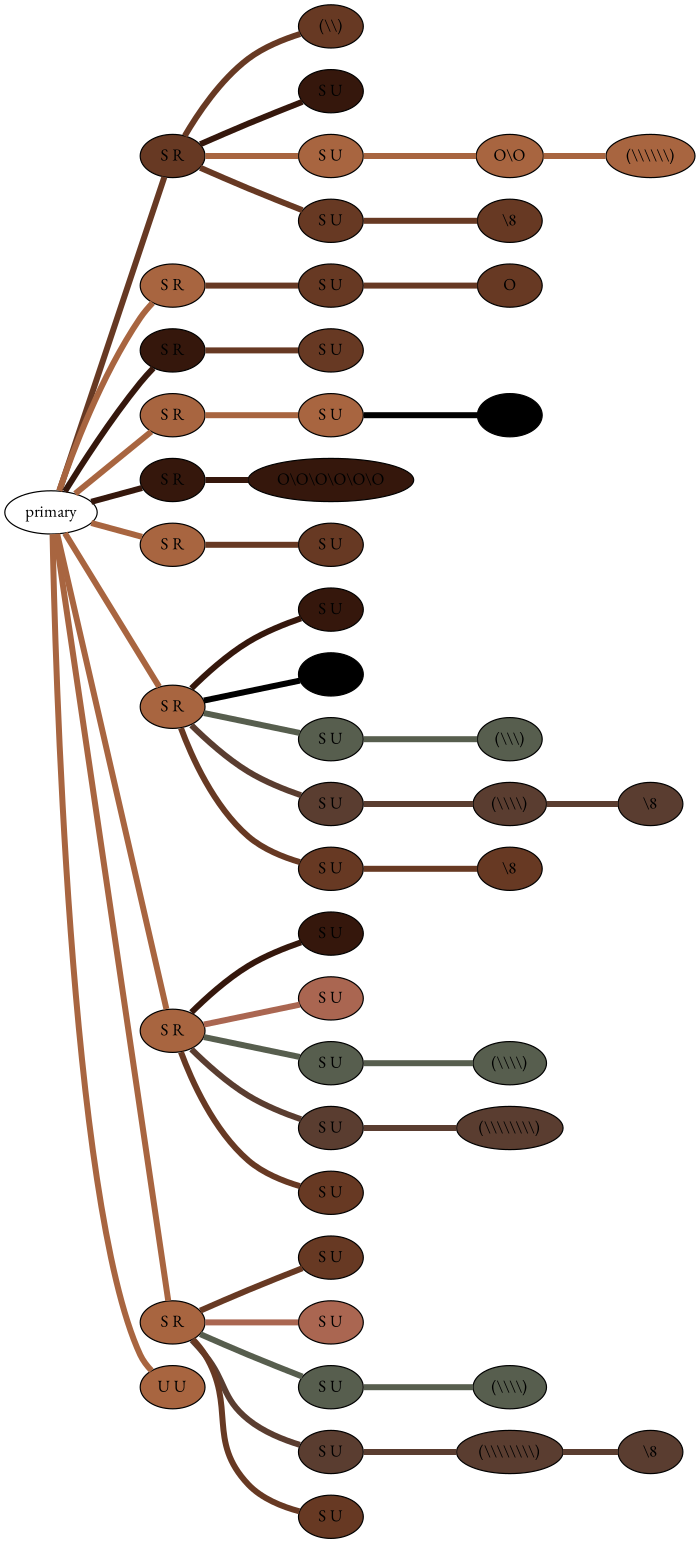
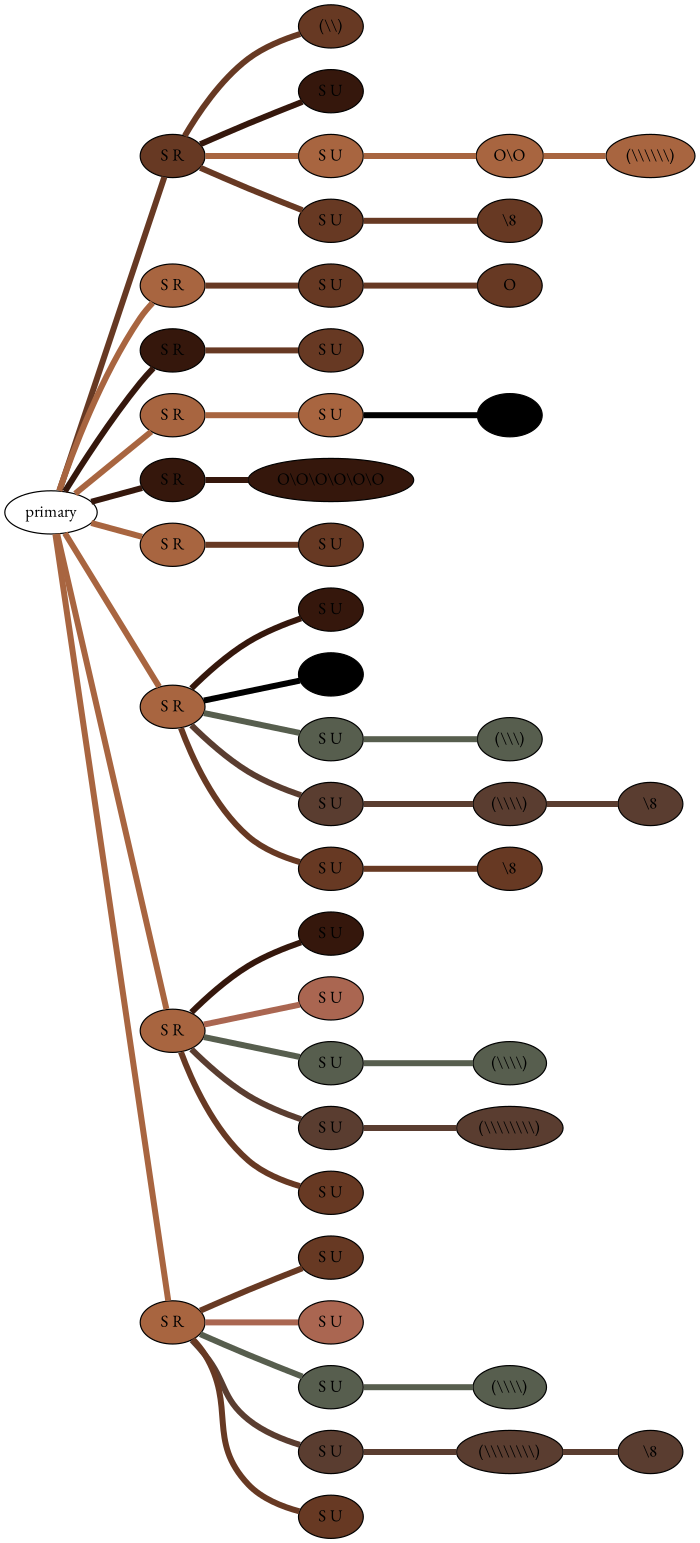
node "U U": removed
